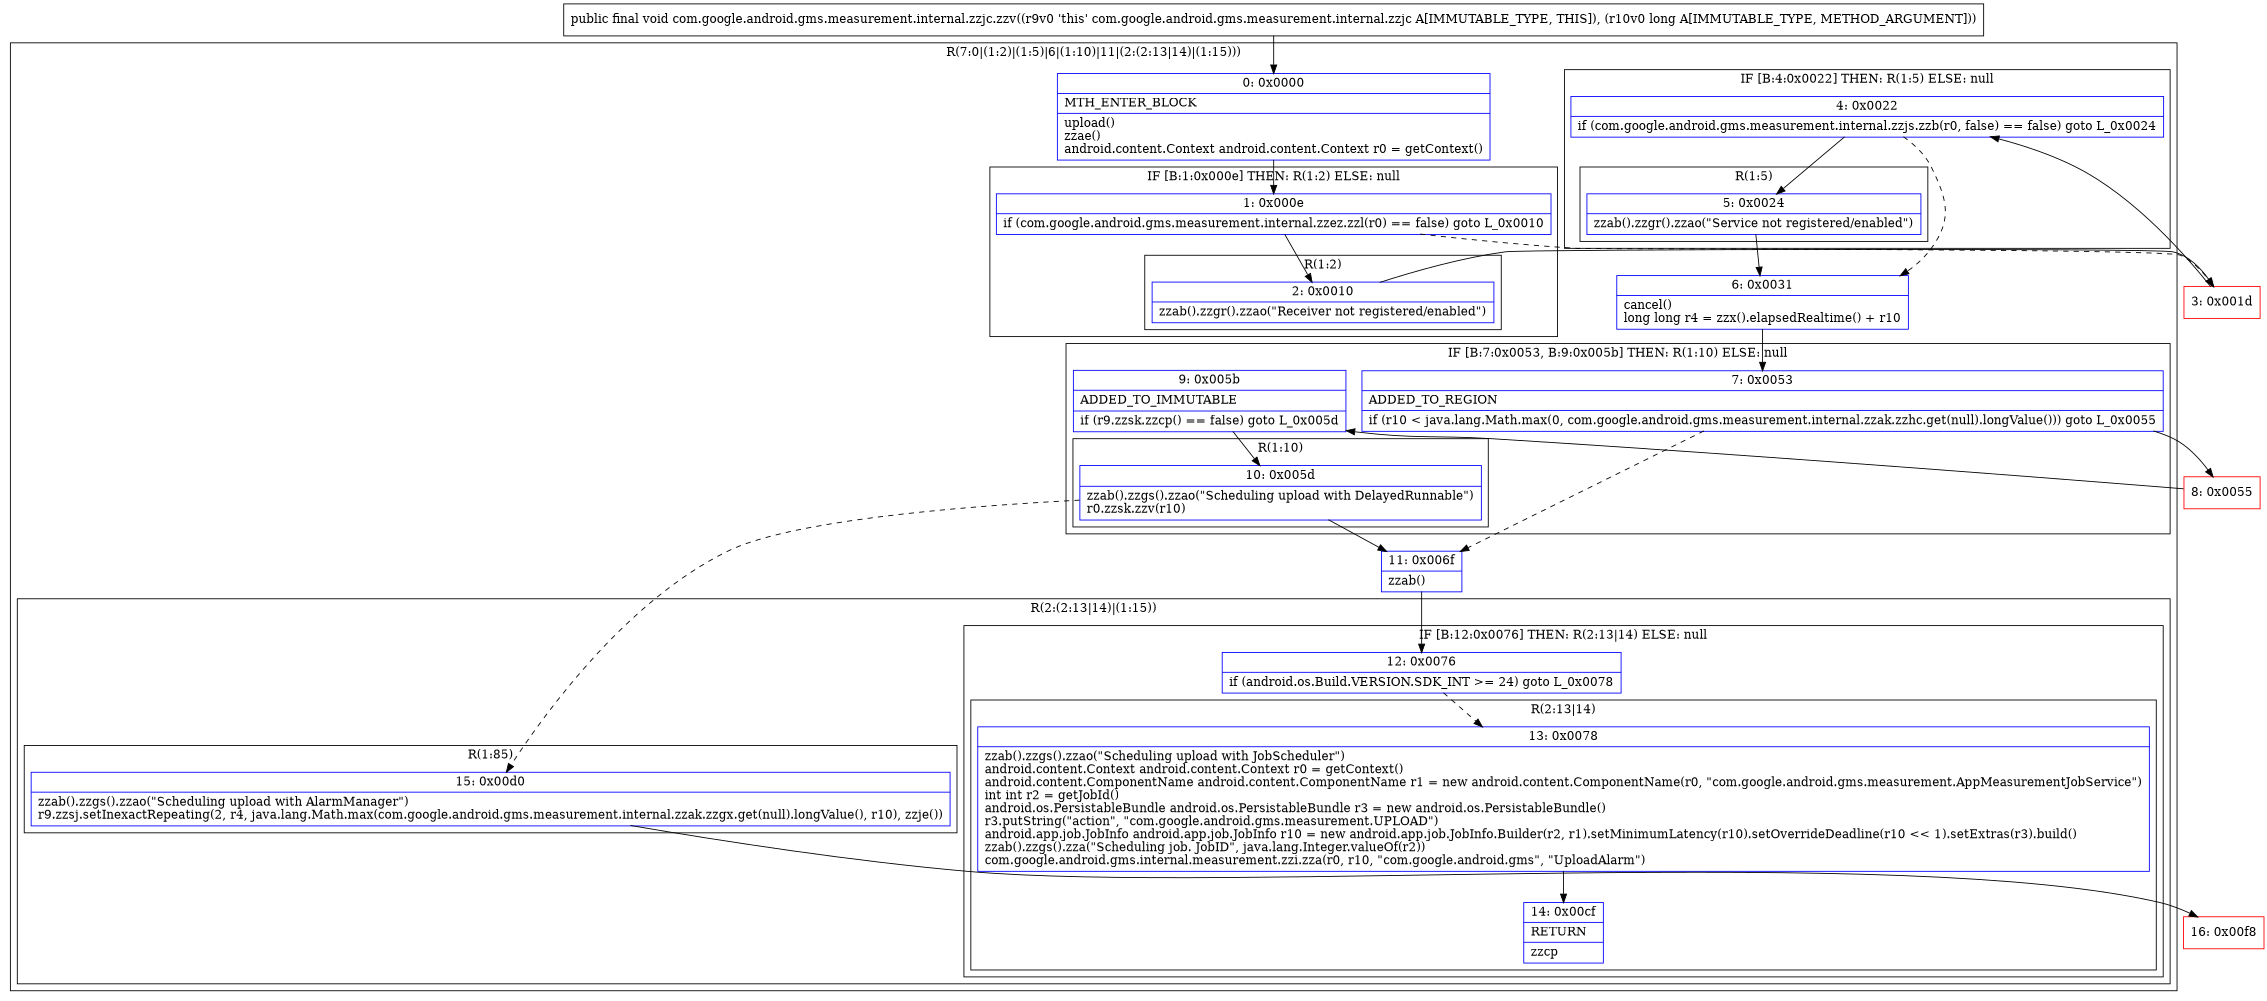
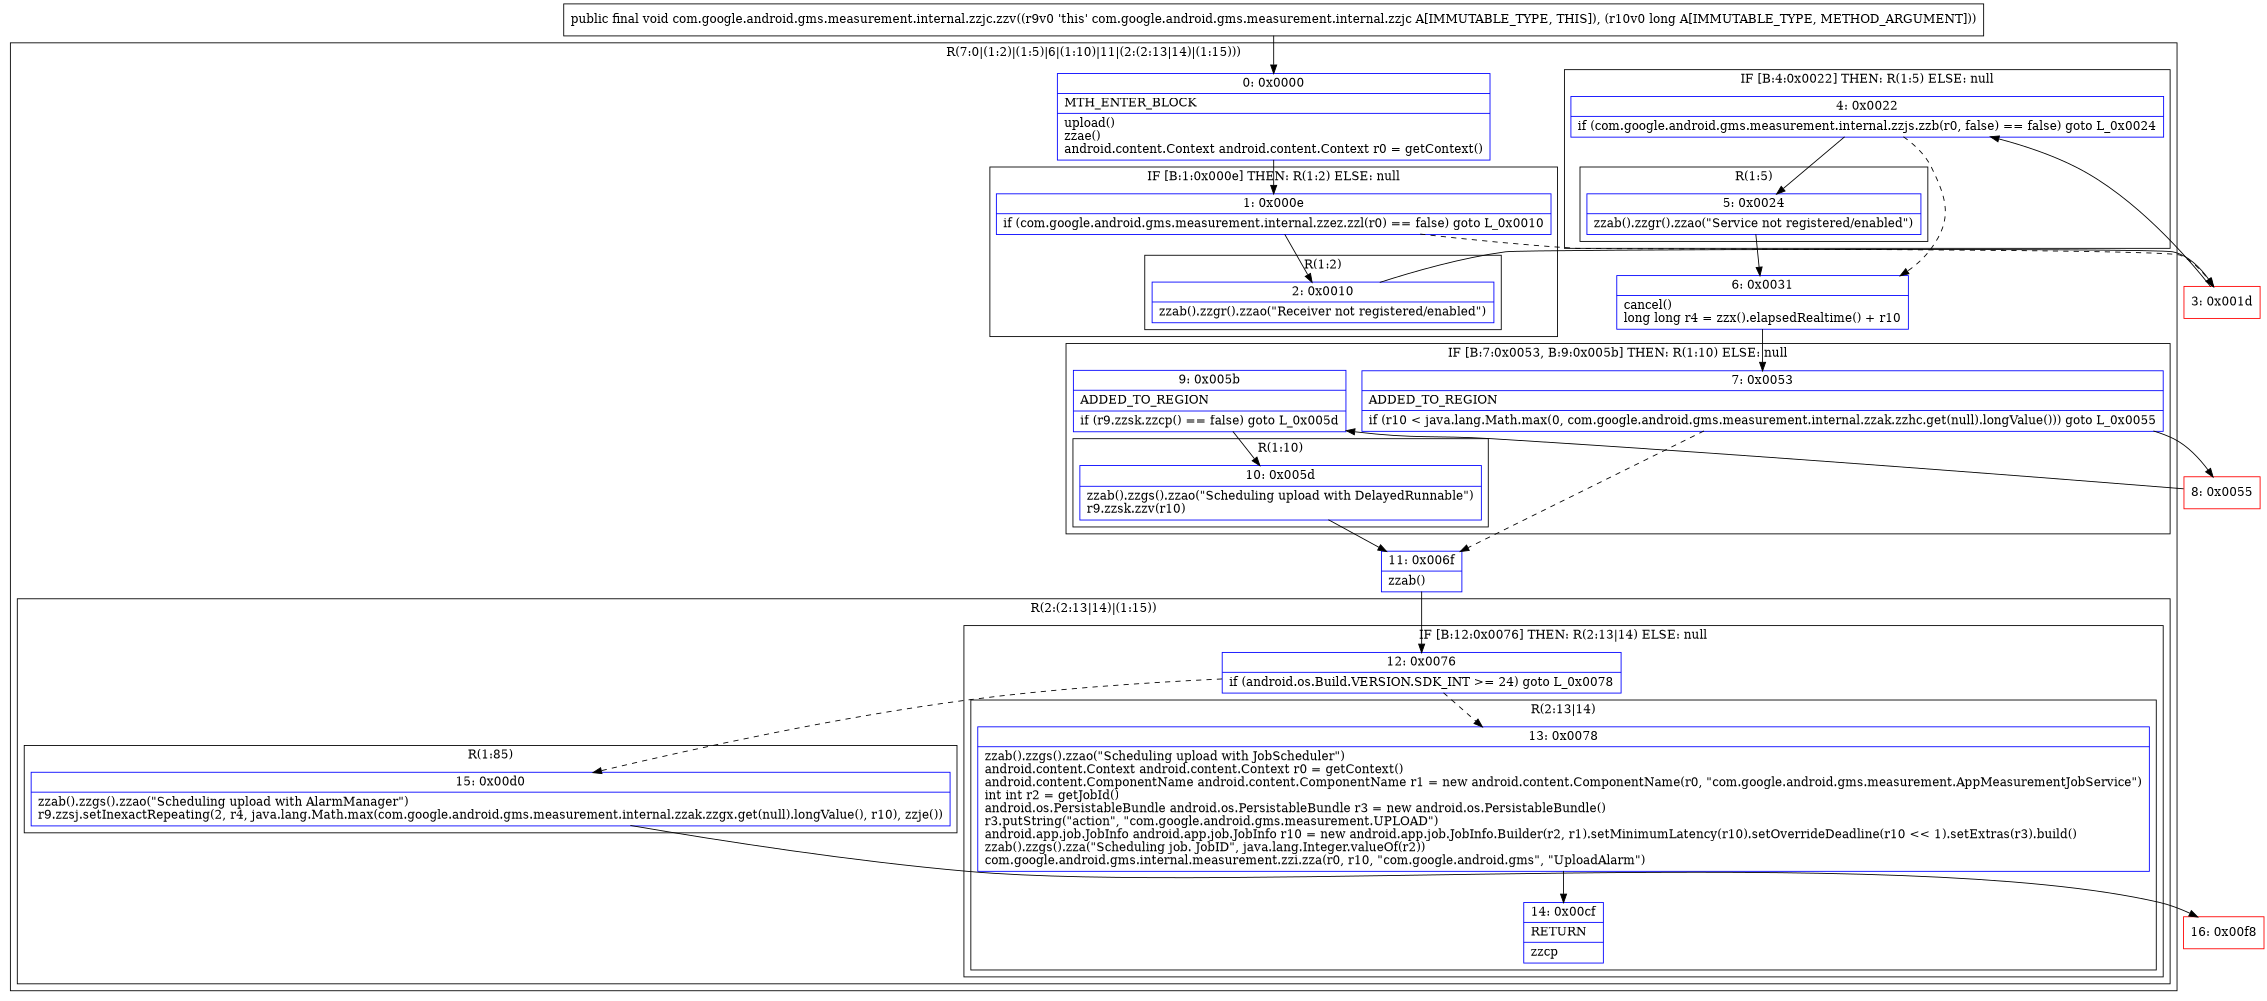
node "9: 0x005b": text "ADDED_TO_IMMUTABLE" -> "ADDED_TO_REGION"
node "10: 0x005d": text "r0.zzsk.zzv(r10)" -> "r9.zzsk.zzv(r10)"
edge "10: 0x005d" -> "15: 0x00d0": now "12: 0x0076" -> "15: 0x00d0"
